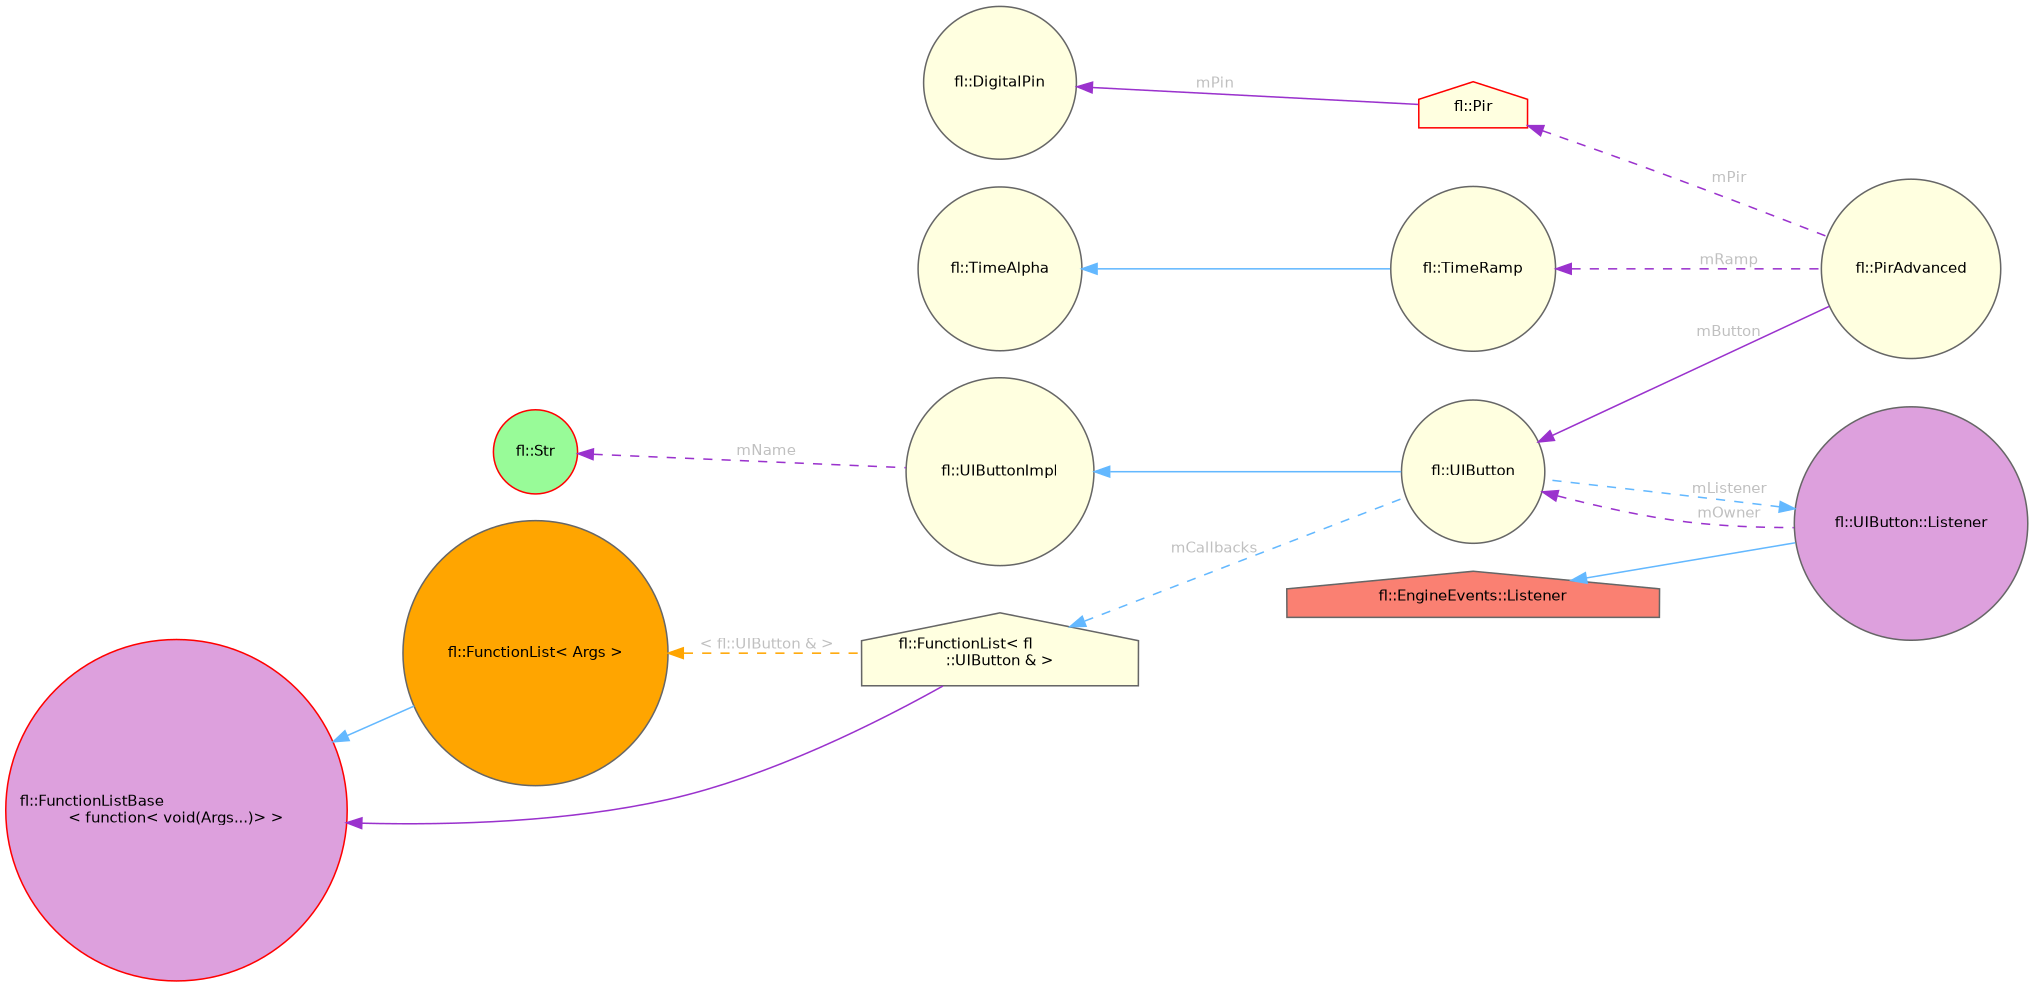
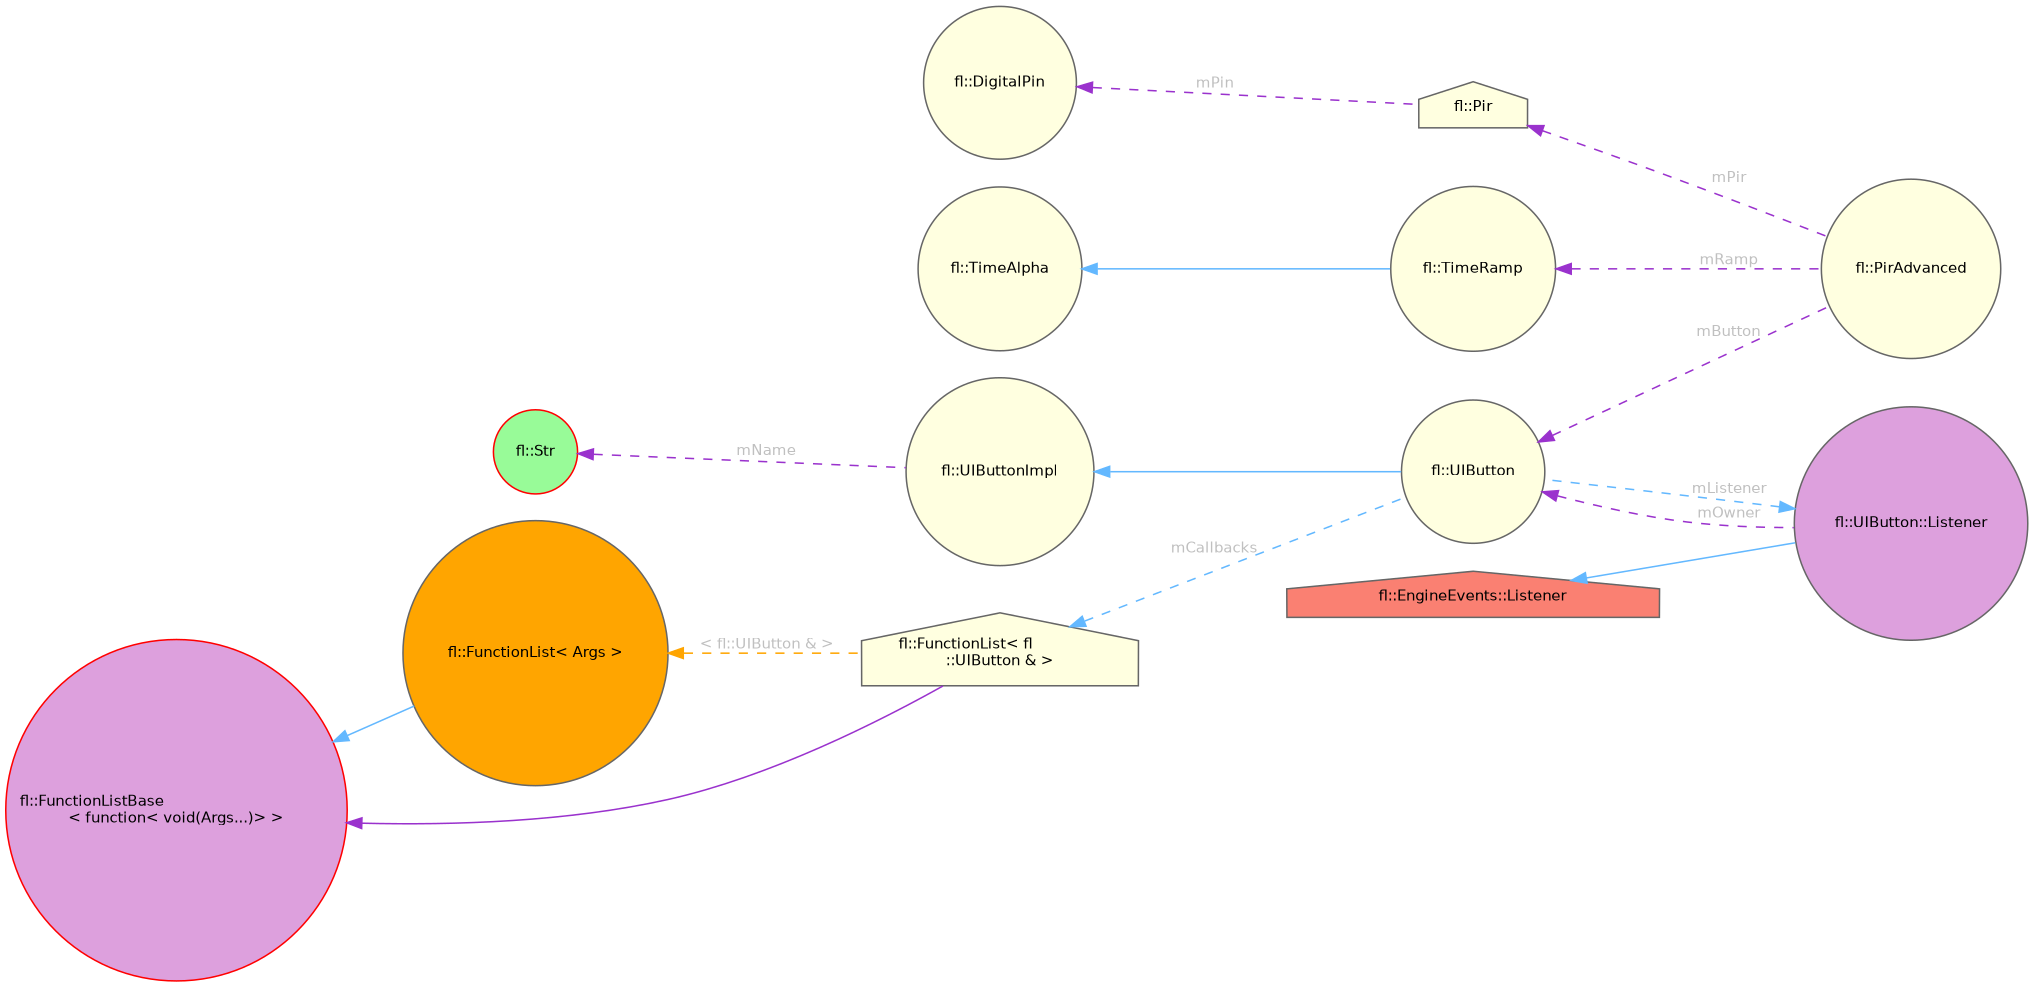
edge "fl::Pir" -> "fl::DigitalPin": style solid -> dashed
node "fl::Pir": color red -> gray40
edge "fl::PirAdvanced" -> "fl::UIButton": style solid -> dashed
